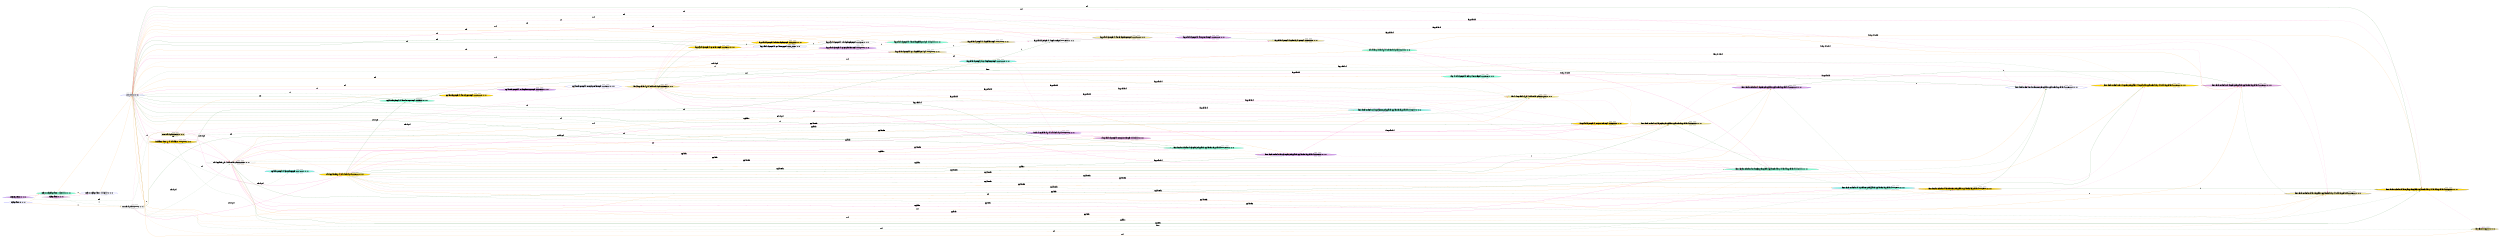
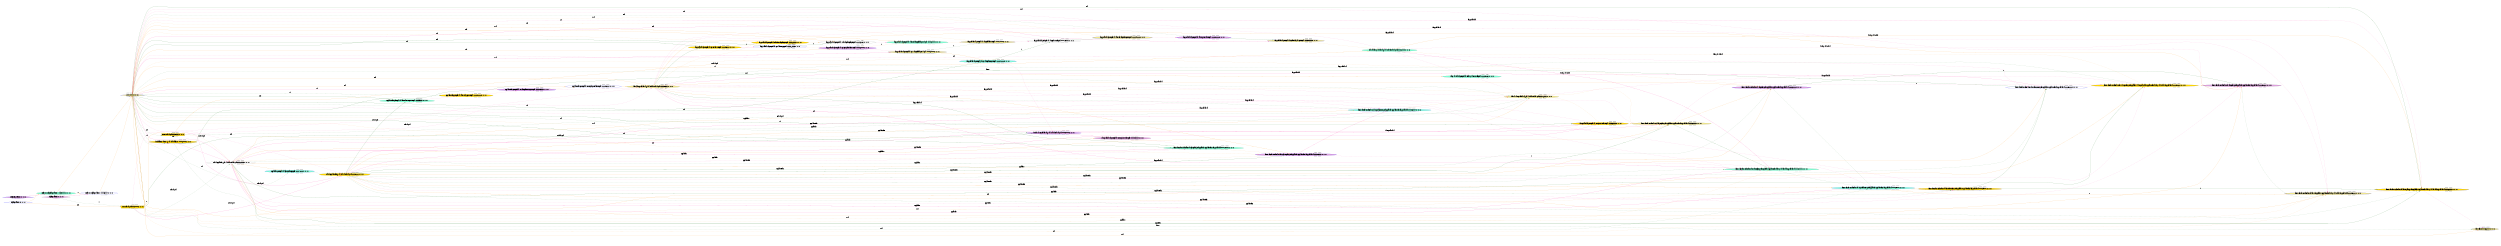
node "@@@4@@@['1', '1', '1']": fillcolor white -> khaki
node "String pipelineName@@@2@@@['0', '0', '1']": fillcolor khaki -> gold
edge "createDefaultRegistry['0', '0', '1']" -> "String pipelineName@@@2@@@['0', '0', '1']": now "@@@4@@@['1', '1', '1']" -> "String pipelineName@@@2@@@['0', '0', '1']"
edge "createTaskRegistry['1', '0', '0']" -> "String pipelineName@@@2@@@['1', '1', '0']": label "0" -> "true"
node "String pipelineName@@@2@@@['1', '1', '0']": fillcolor white -> gold
